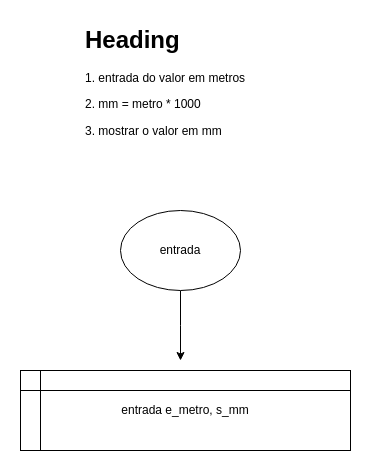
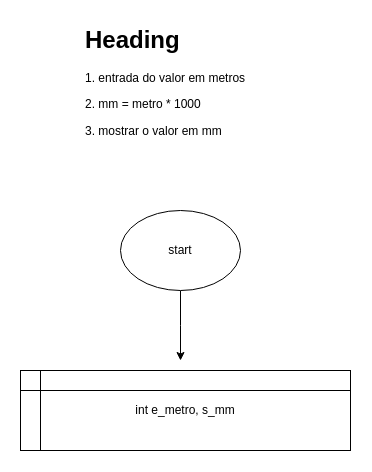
node "entrada": label "entrada" -> "start"
node "entrada e_metro, s_mm": label "entrada e_metro, s_mm" -> "int e_metro, s_mm"
